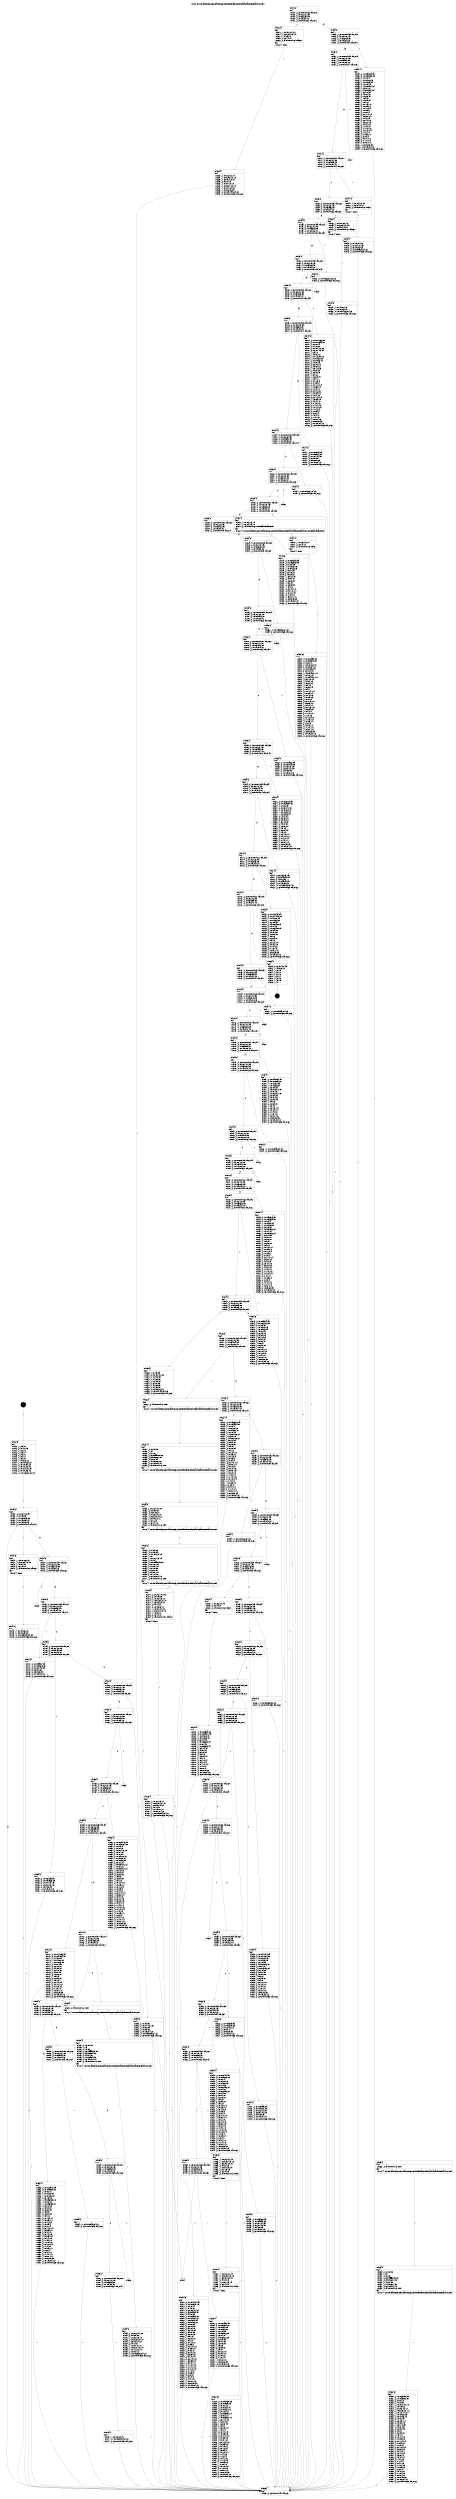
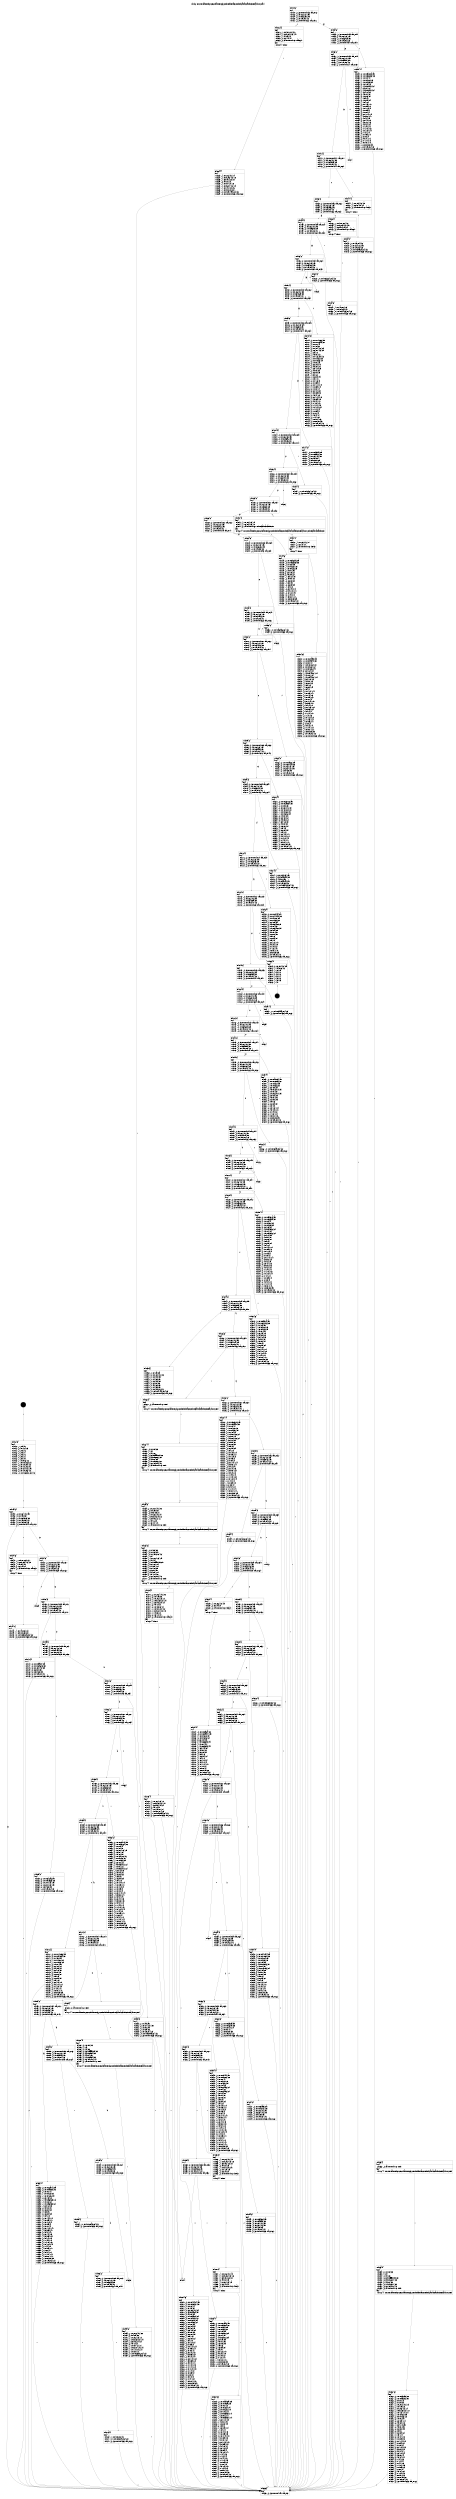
edge "0x40224a [28]" -> "0x403075 [86]": now "0x40224a [28]" -> "0x402266 [28]"
edge "0x402282 [28]" -> "0x403180 [147]": reversed
